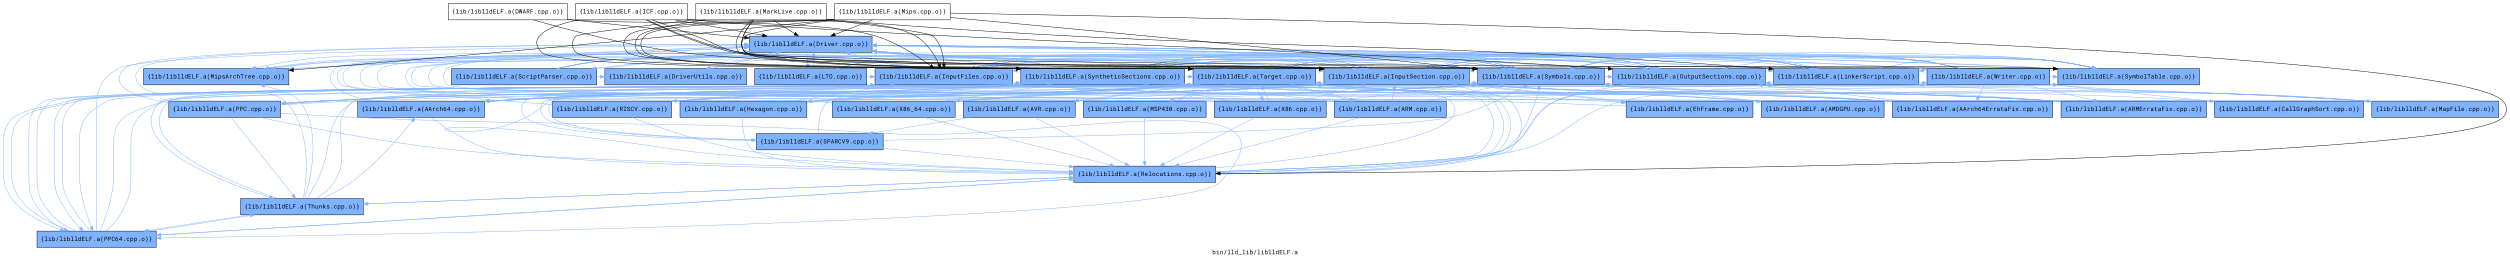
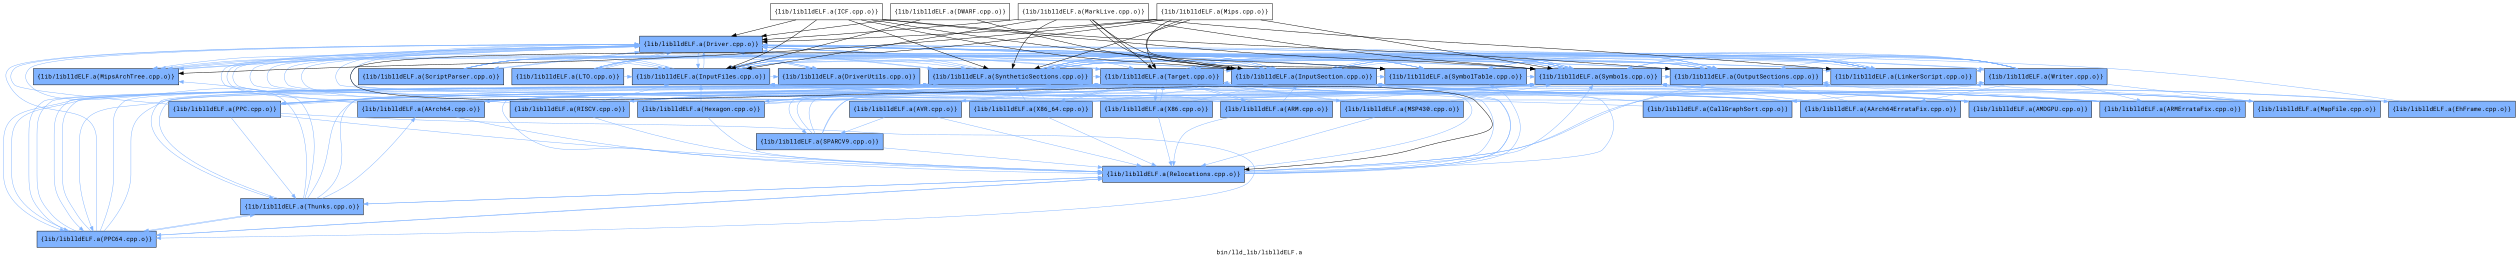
edge "{lib/liblldELF.a(InputFiles.cpp.o)}" -> "{lib/liblldELF.a(DriverUtils.cpp.o)}": added
edge "{lib/liblldELF.a(Hexagon.cpp.o)}" -> "{lib/liblldELF.a(Driver.cpp.o)}": added
edge "{lib/liblldELF.a(InputSection.cpp.o)}" -> "{lib/liblldELF.a(Symbols.cpp.o)}": now "{lib/liblldELF.a(MSP430.cpp.o)}" -> "{lib/liblldELF.a(Symbols.cpp.o)}"
edge "{lib/liblldELF.a(SyntheticSections.cpp.o)}" -> "{lib/liblldELF.a(EhFrame.cpp.o)}": removed
